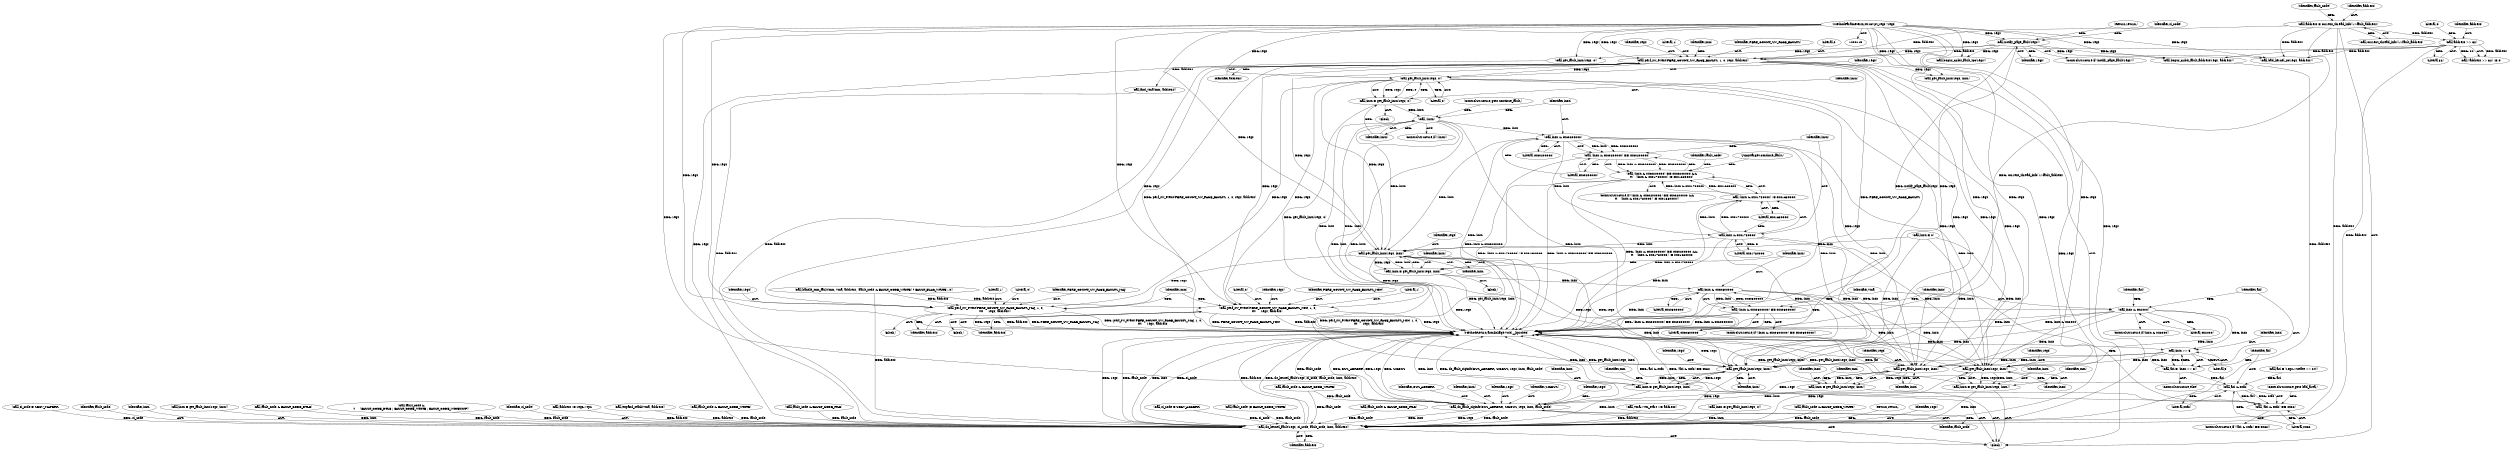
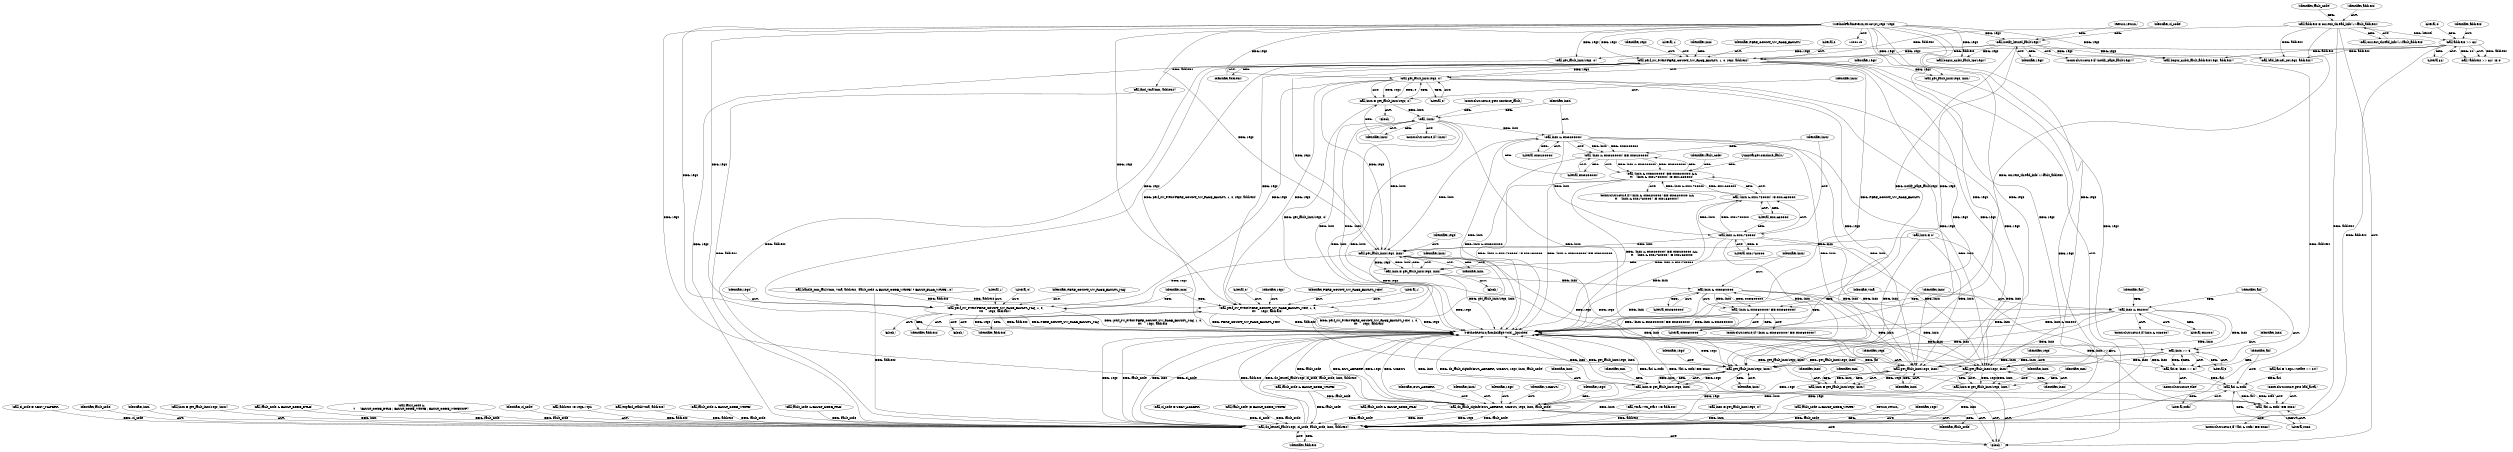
edge "(Call,address = current_thread_info()->fault_address)" -> "(Call,address >> 32)": label "DDG: address" -> "DDG: kernel"
edge "(MethodParameterIn,struct pt_regs *regs)" -> "(Call,bad_kernel_pc(regs, address))": removed, label "DDG: regs"
node "(Call,notify_page_fault(regs))": label "(Call,notify_page_fault(regs))" -> "(Call,notify_kernel_fault(regs))"
edge "(Call,asi = (insn >> 5))" -> "(MethodReturn,asmlinkage void __kprobes)": added, label "DDG: insn >> 5"
edge "(Identifier,vma)" -> "(Call,(asi & 0xf2) == 0x82)": label "CFG: " -> "BUS: "
edge "(Call,insn >> 5)" -> "(Literal,5)": label "SIGBUS: " -> "CFG: "
edge "(ControlStructure,goto bad_area;)" -> "(Call,(asi & 0xf2) == 0x82)": label "CFG: " -> "AST: "
edge "(Call,(asi & 0xf2) == 0x82)" -> "(Literal,0x82)": label "CFG: " -> "SIGBUS: "
